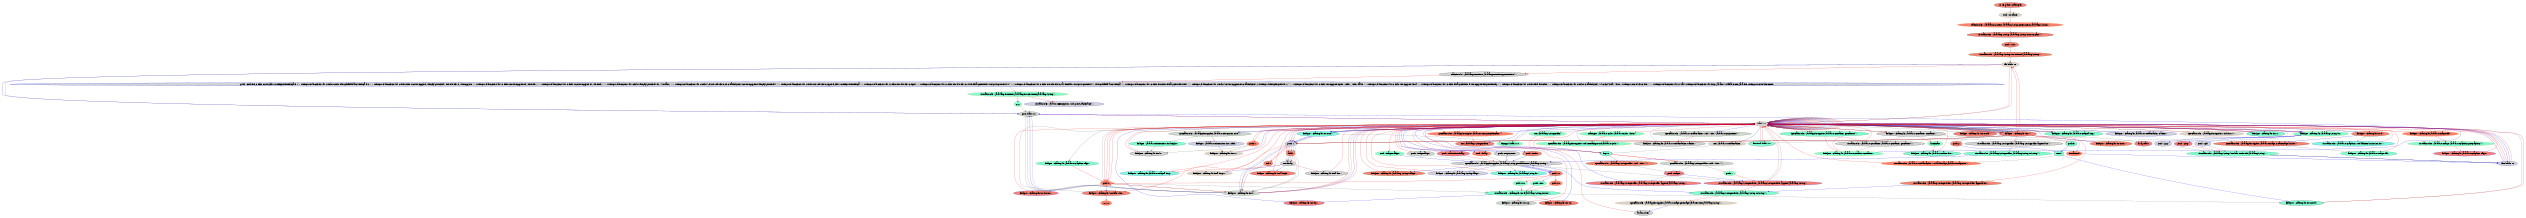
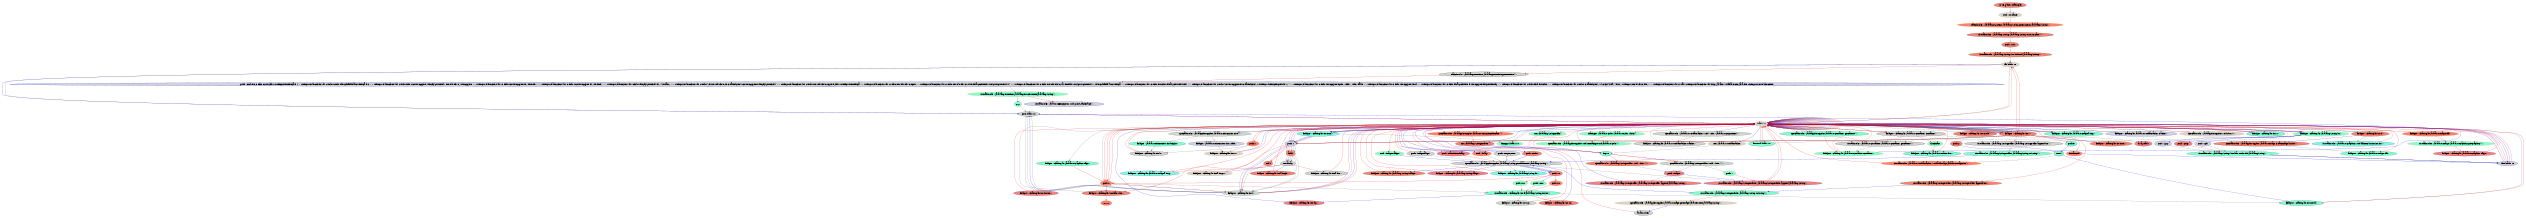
node "fieldput <chating45: java.lang.String ialign>": fillcolor lightgrey -> salmon
